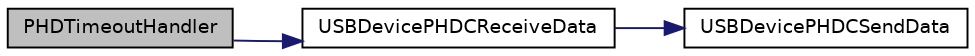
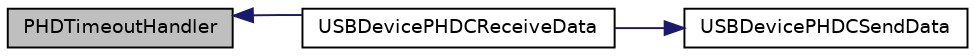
edge "PHDTimeoutHandler" -> "USBDevicePHDCReceiveData": reversed
